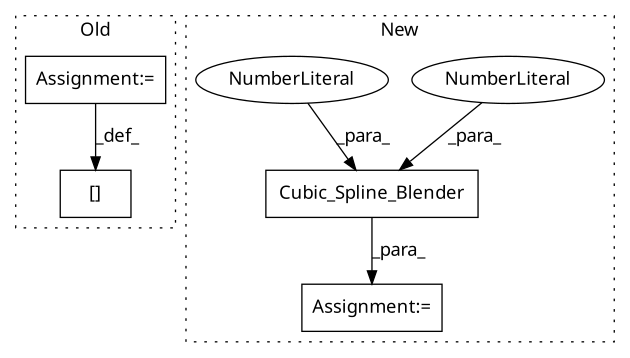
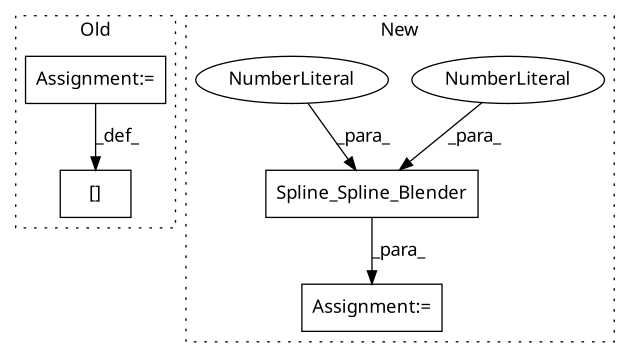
node "Cubic_Spline_Blender": label "Cubic_Spline_Blender" -> "Spline_Spline_Blender"
